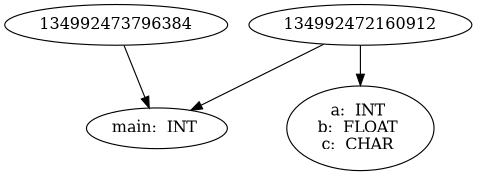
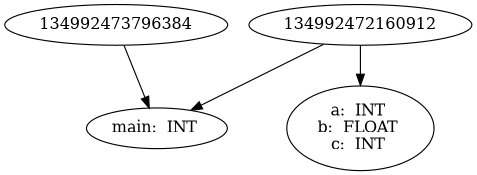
node "a:  INT b:  FLOAT c:  CHAR": label "a:  INT b:  FLOAT c:  CHAR" -> "a:  INT b:  FLOAT c:  INT"
